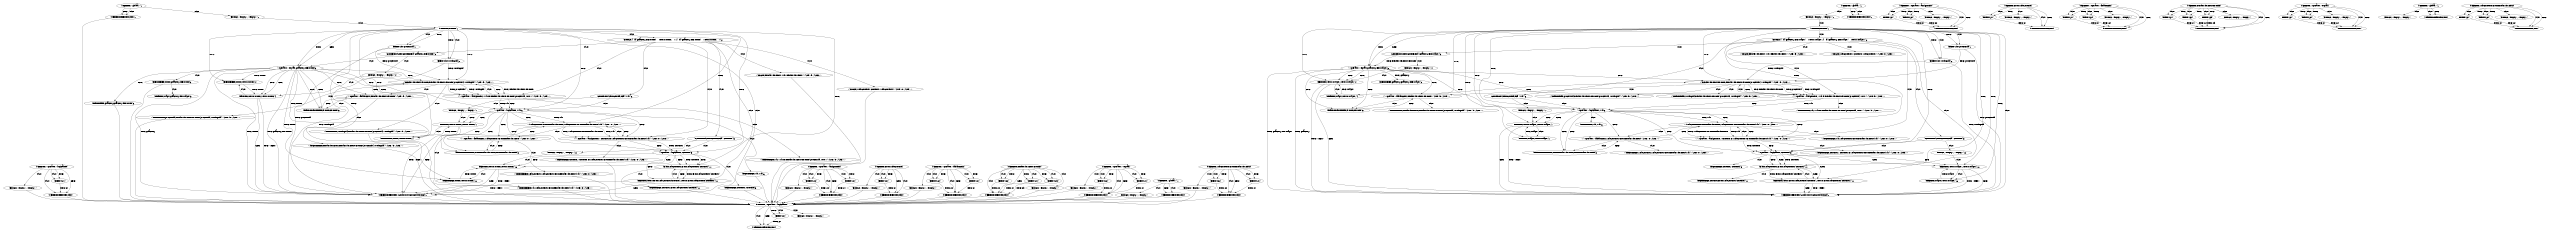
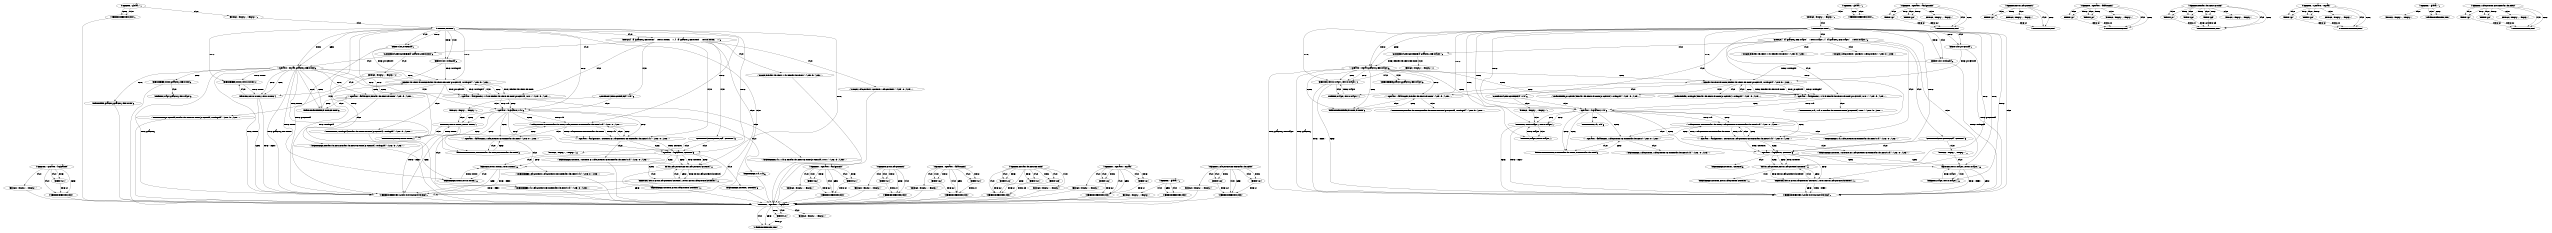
edge "(<operator>.equals,g_factory == NULL)" -> "(IDENTIFIER,NULL,g_factory == NULL)": label "AST: " -> "CDG: "
edge "(<operator>.equals,g_factory == nullptr)" -> "(IDENTIFIER,g_factory,g_factory == nullptr)": label "DDG: g_factory" -> "AST: "
